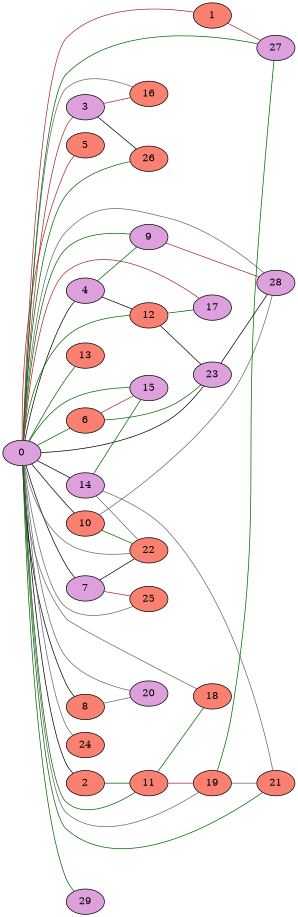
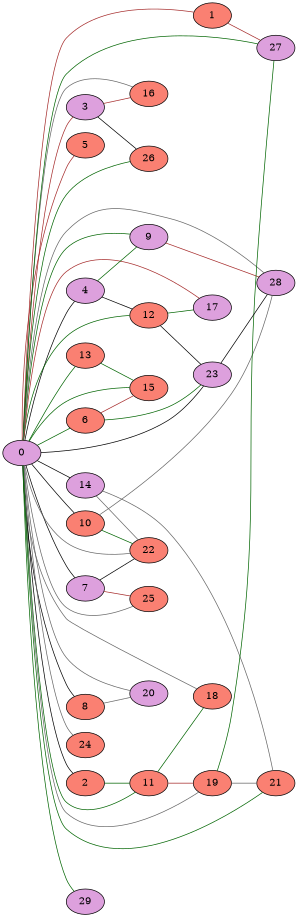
node "15": fillcolor plum -> salmon
edge "15" -- "14": now "15" -- "13"
